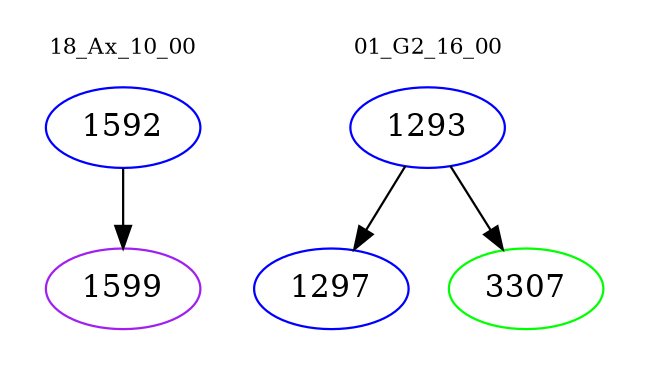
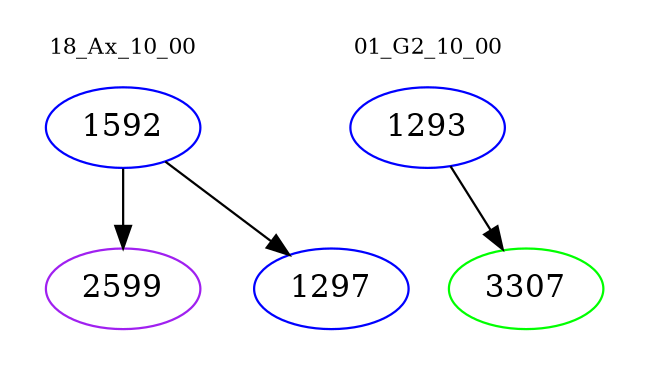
cluster "01_G2_16_00": label "01_G2_16_00" -> "01_G2_10_00"
edge "1293" -> "1297": now "1592" -> "1297"
node "1599": label "1599" -> "2599"
